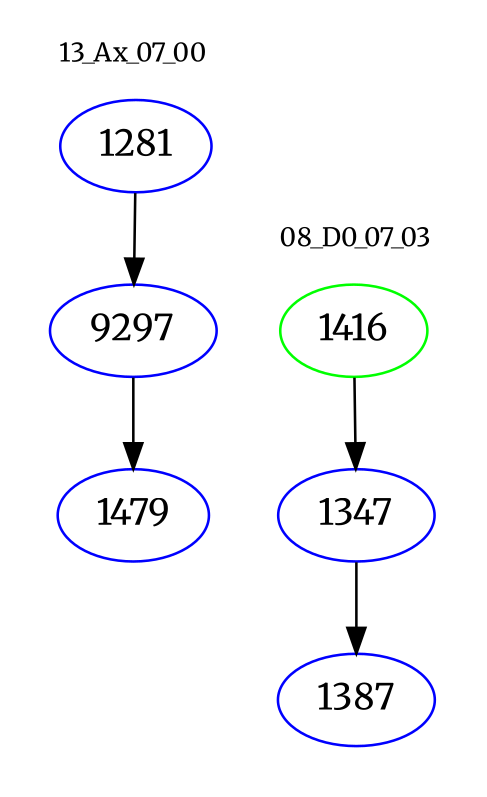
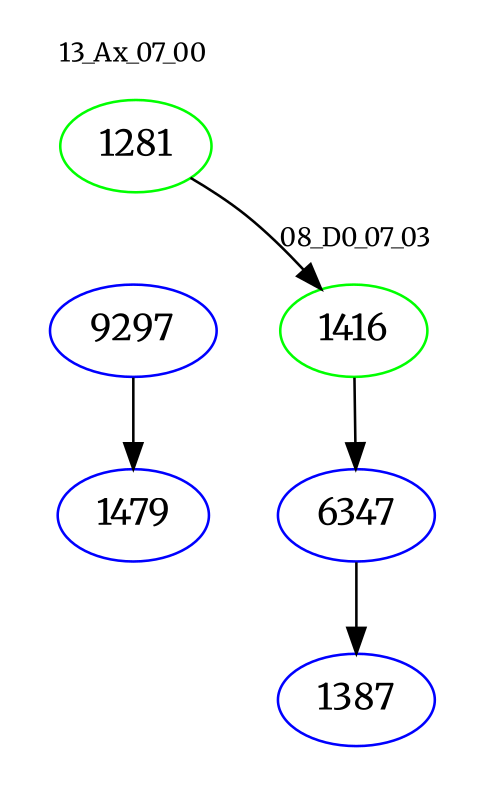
node "1281": color blue -> green
edge "1281" -> "9297": now "1281" -> "1416"
node "1347": label "1347" -> "6347"
